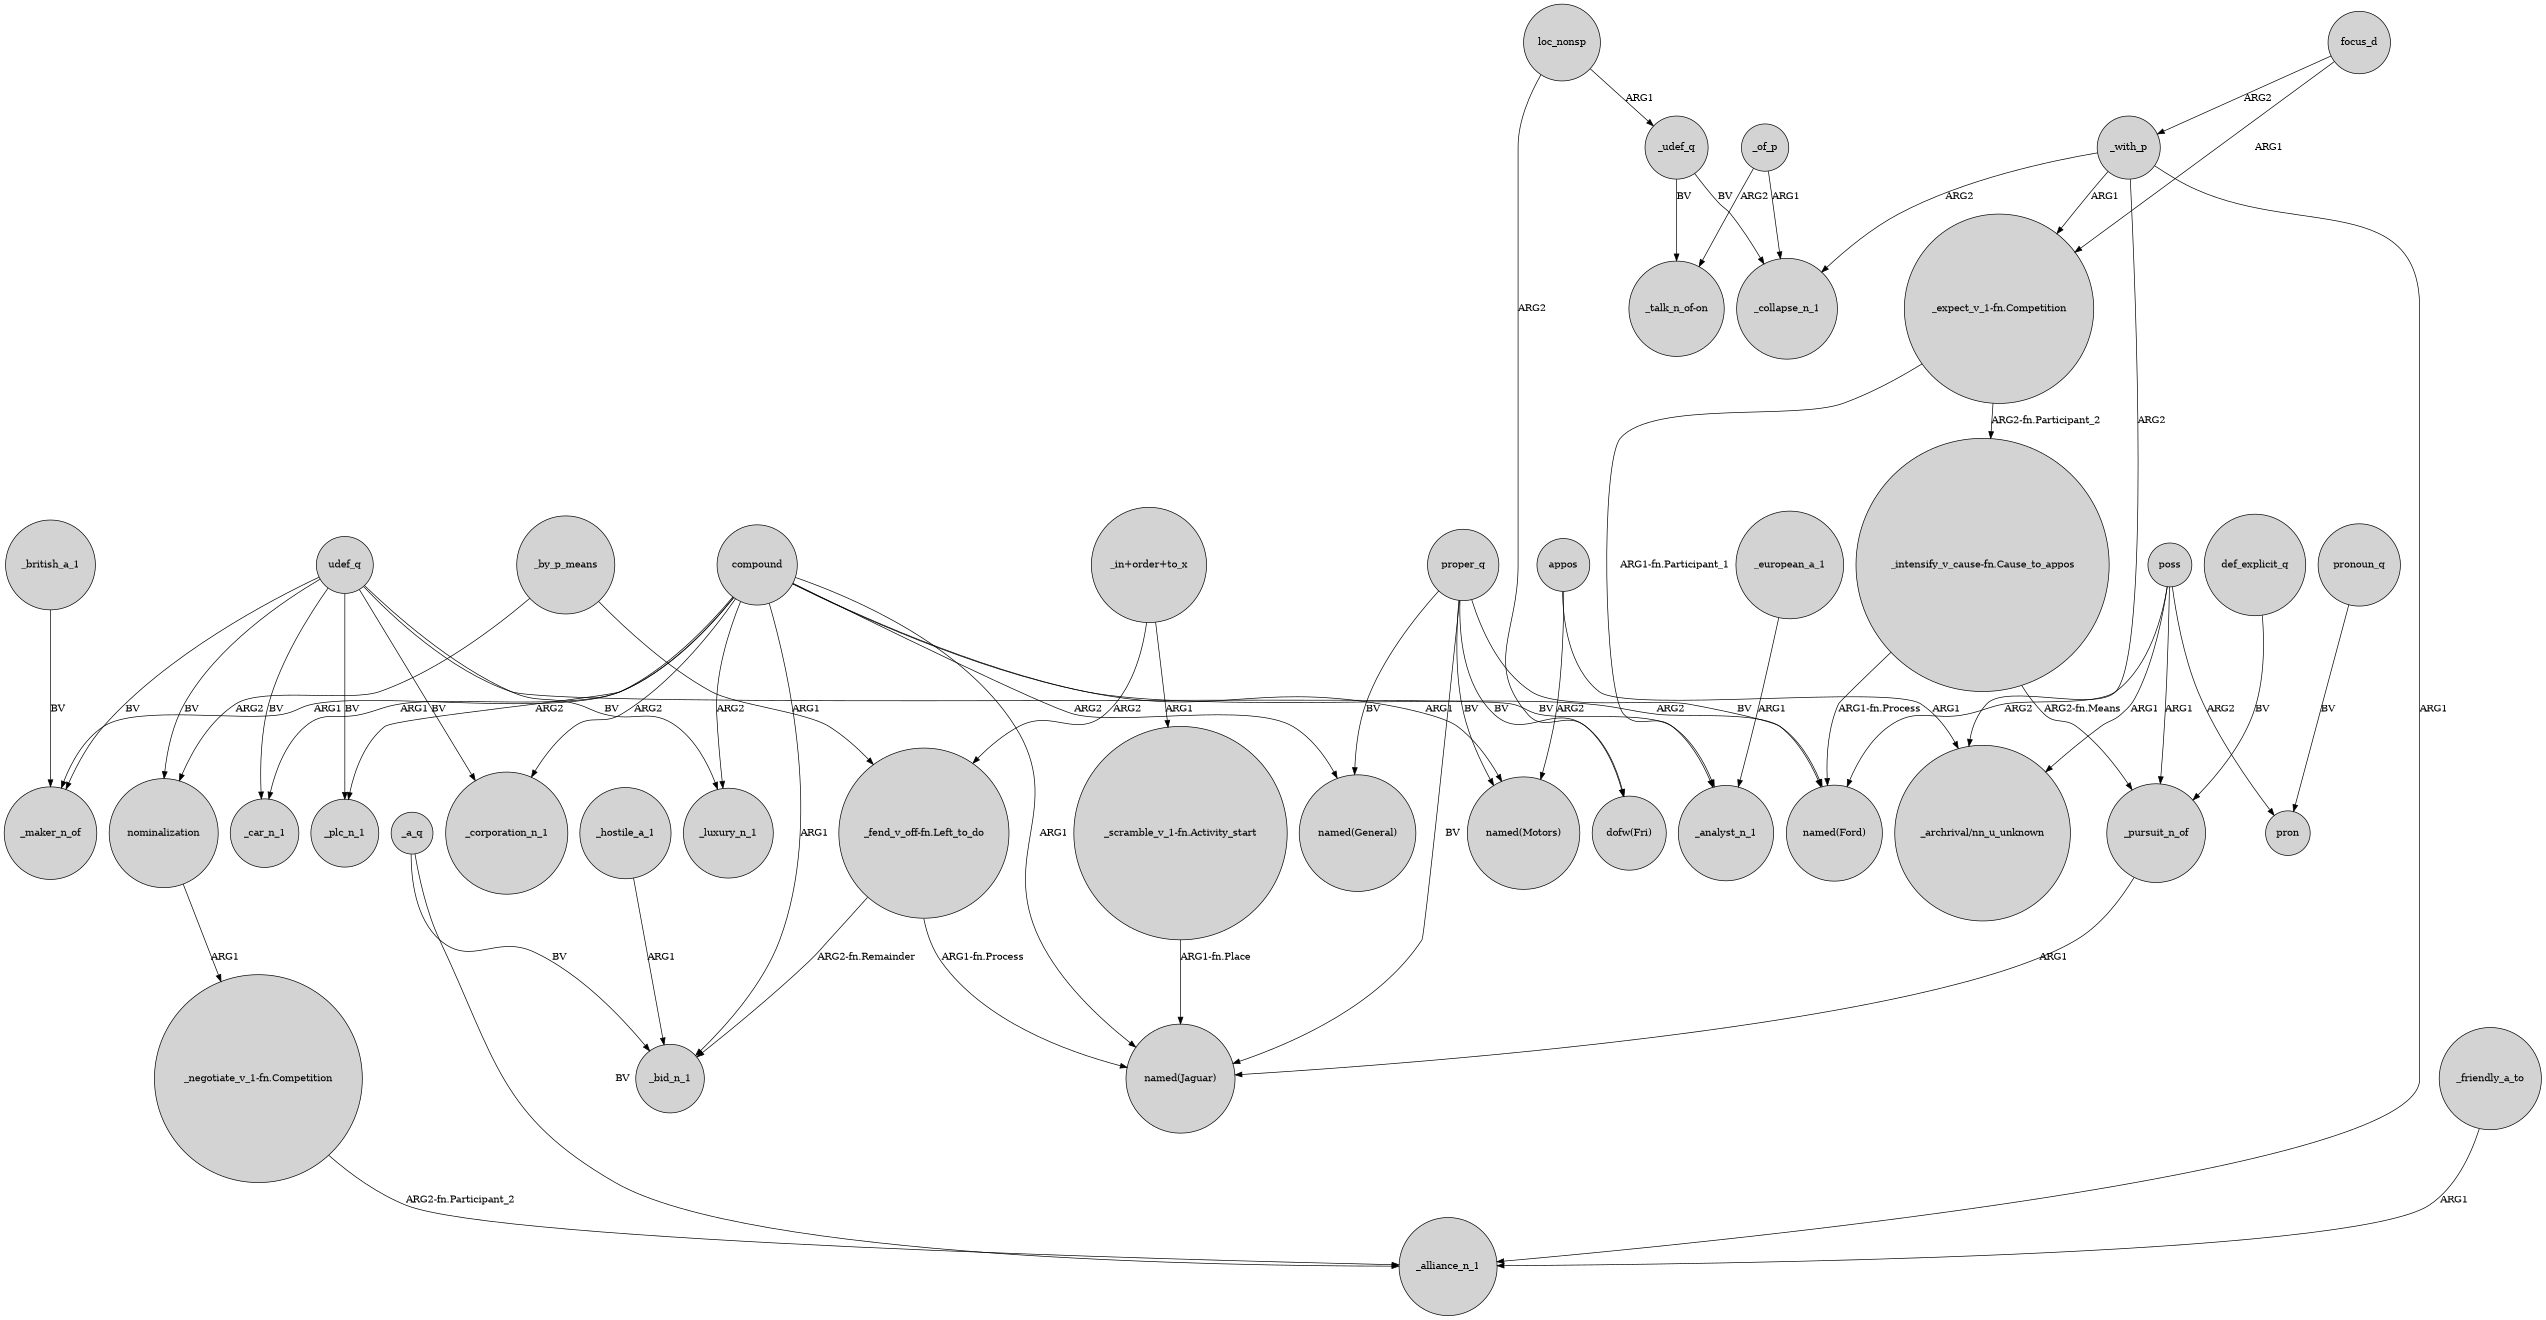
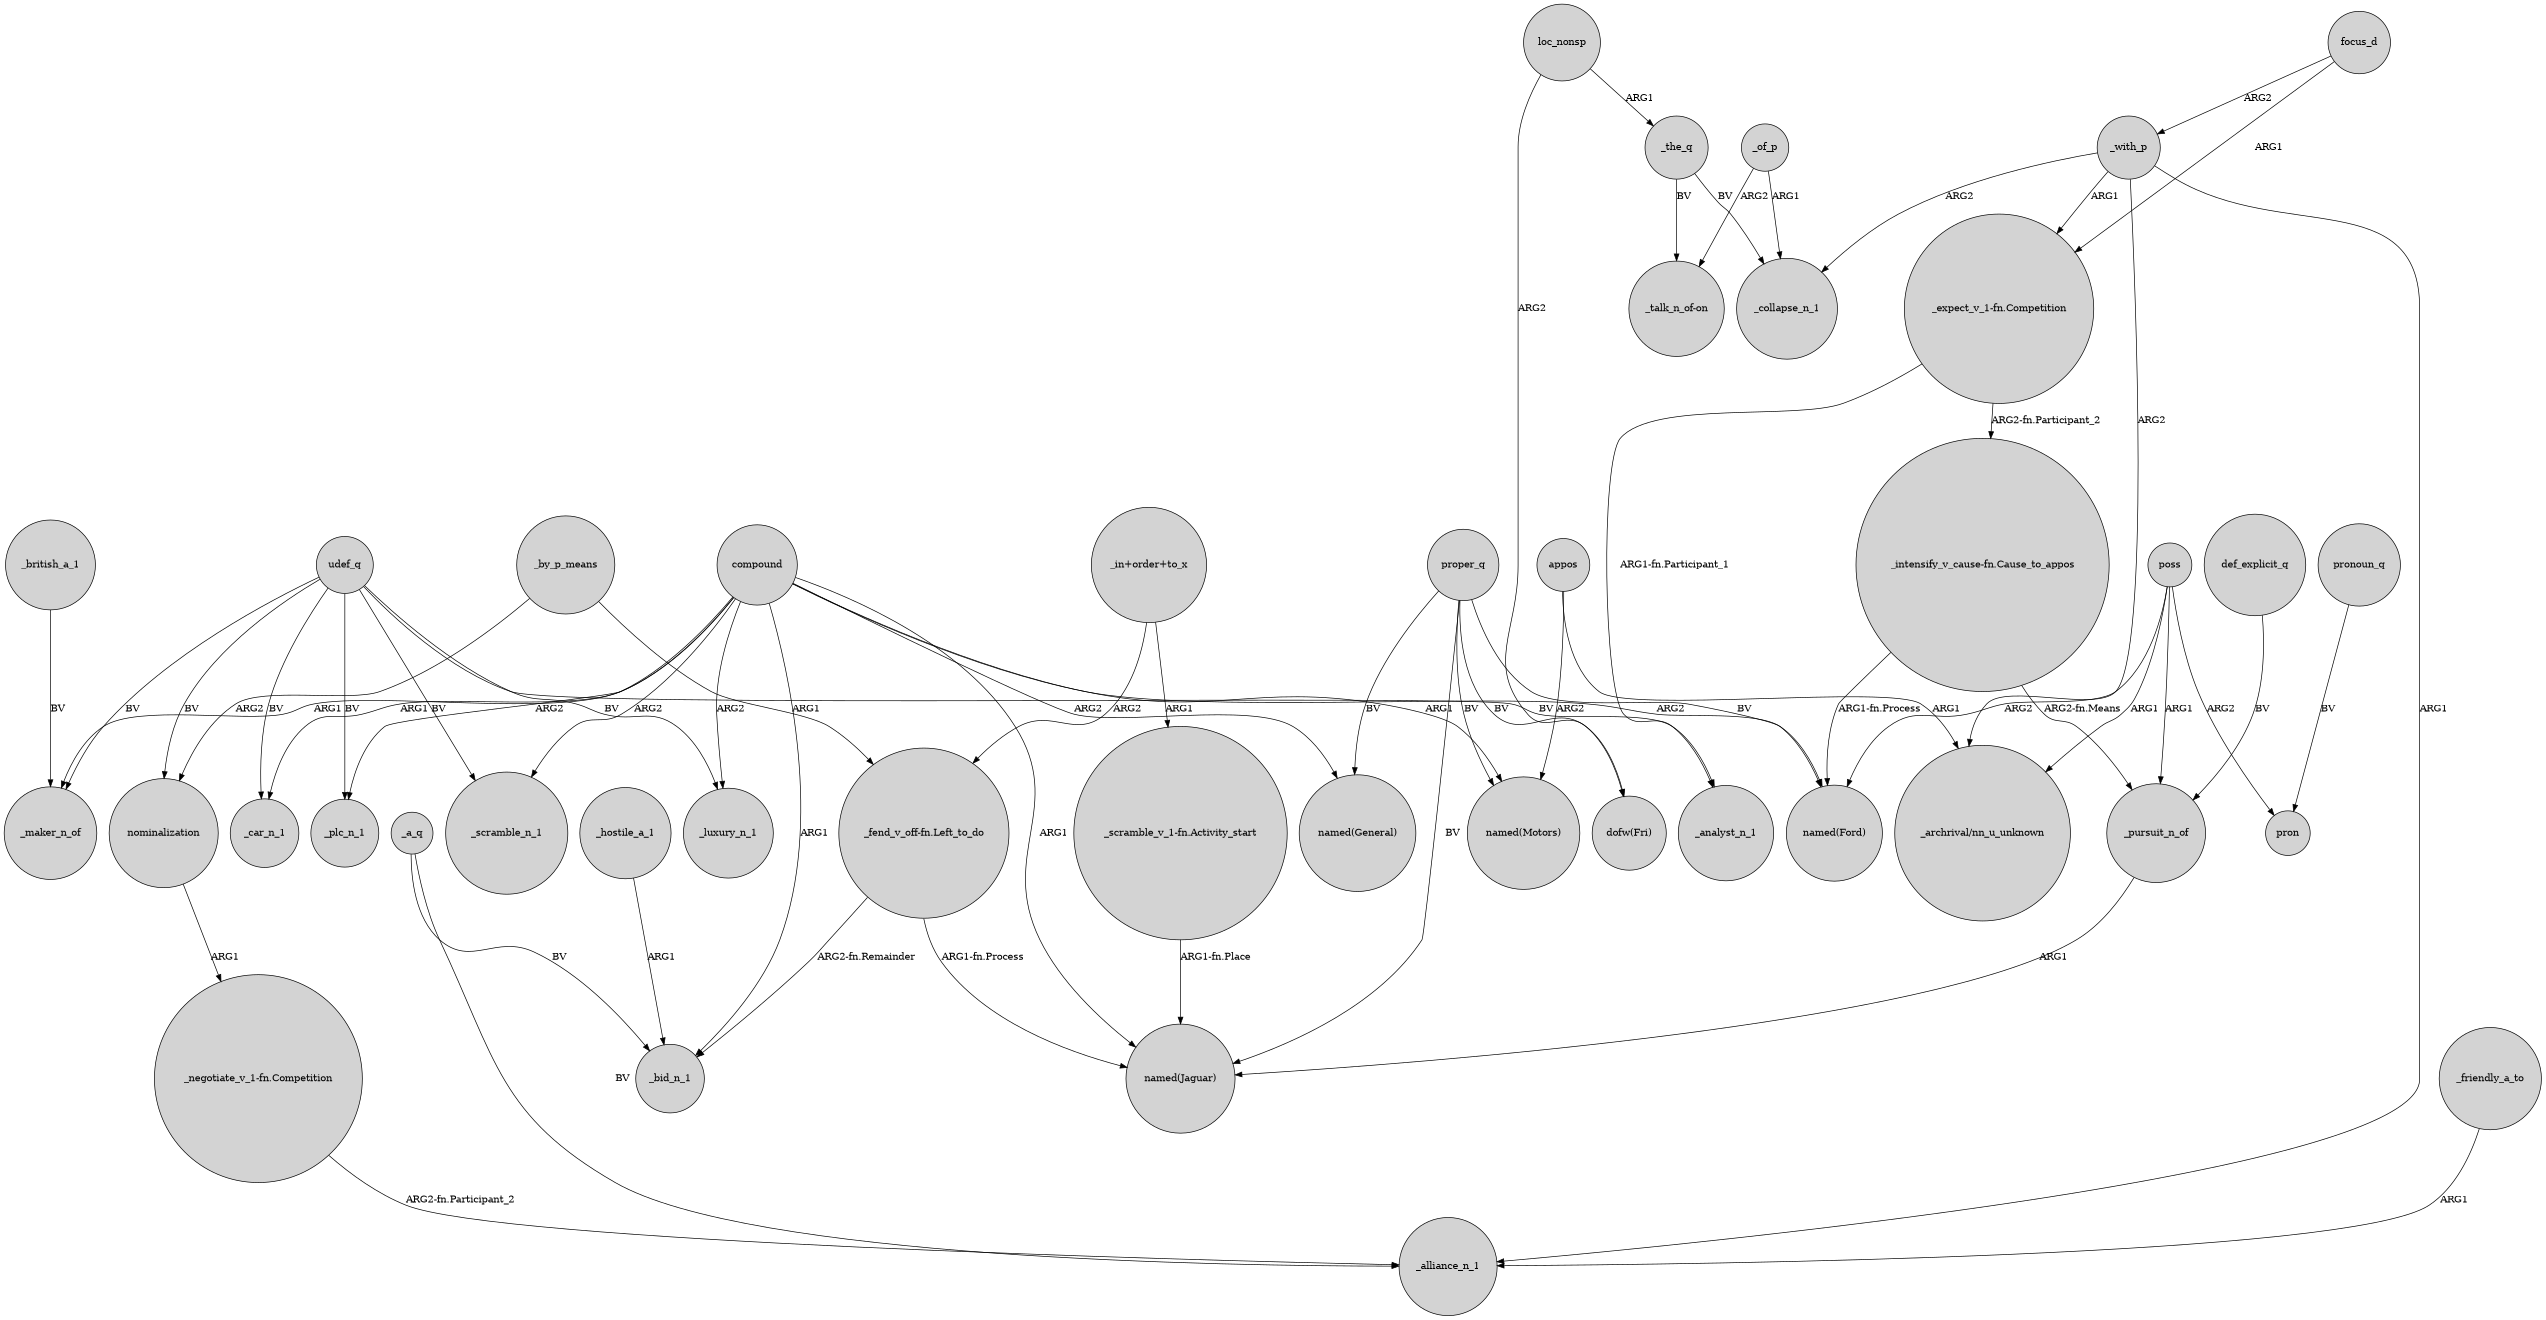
node "_udef_q": label "_udef_q" -> "_the_q"
node "_european_a_1": removed
node "_corporation_n_1": label "_corporation_n_1" -> "_scramble_n_1"
